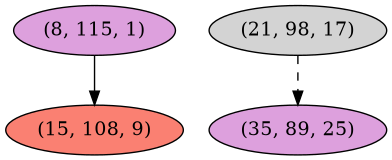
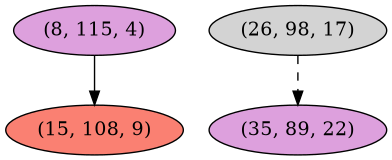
node "(8, 115, 1)": label "(8, 115, 1)" -> "(8, 115, 4)"
node "(21, 98, 17)": label "(21, 98, 17)" -> "(26, 98, 17)"
node "(35, 89, 25)": label "(35, 89, 25)" -> "(35, 89, 22)"
